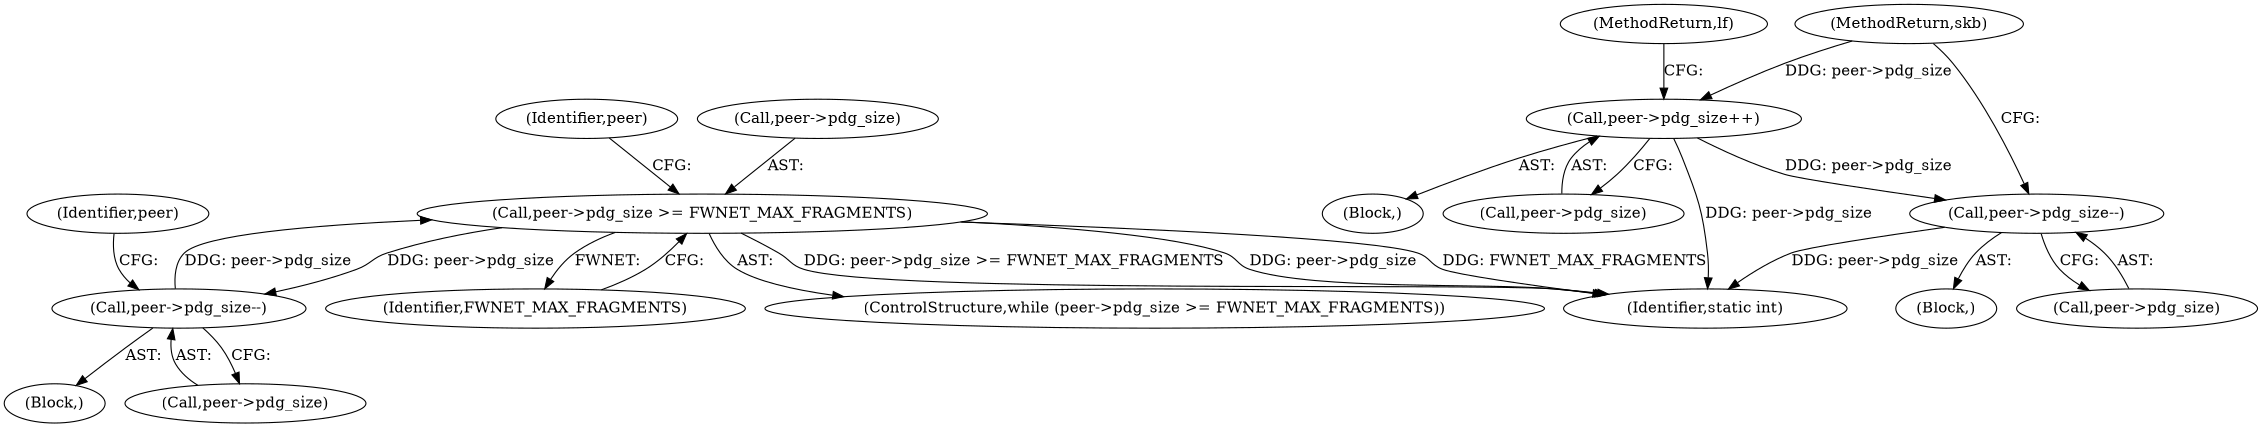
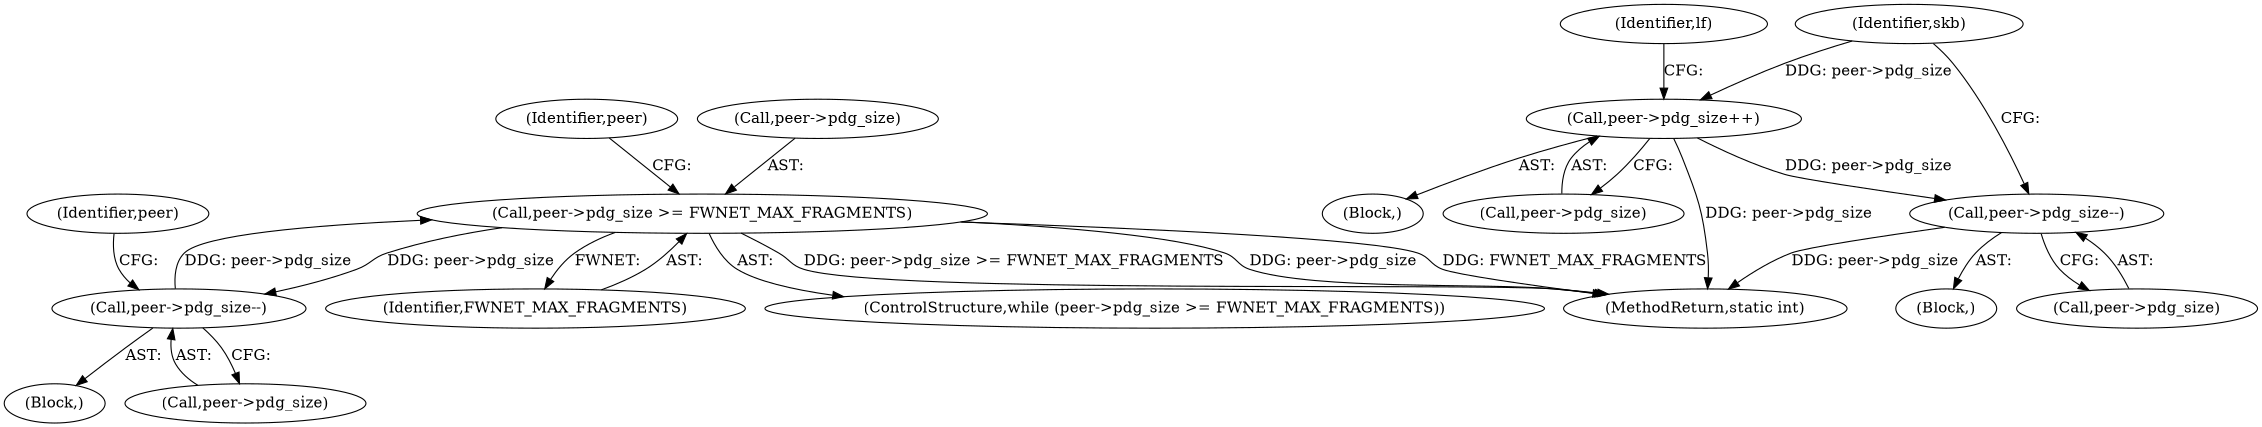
node "(MethodReturn,lf)": label "(MethodReturn,lf)" -> "(Identifier,lf)"
node "(MethodReturn,skb)": label "(MethodReturn,skb)" -> "(Identifier,skb)"
edge "(Identifier,FWNET_MAX_FRAGMENTS)" -> "(Call,peer->pdg_size >= FWNET_MAX_FRAGMENTS)": label "CFG: " -> "AST: "
node "(Identifier,static int)": label "(Identifier,static int)" -> "(MethodReturn,static int)"
